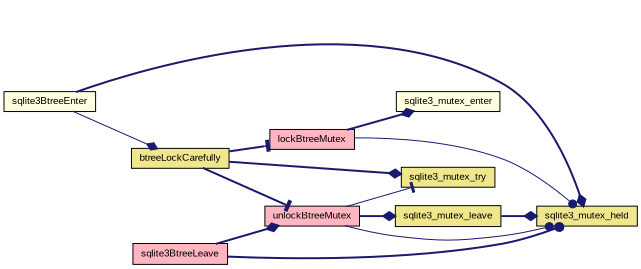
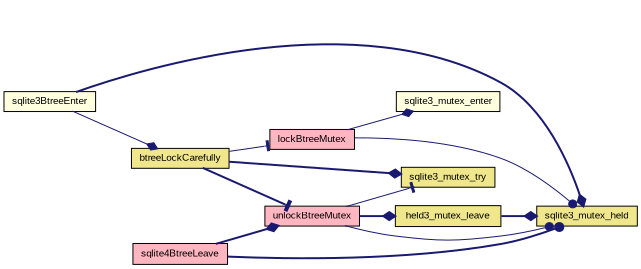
edge "lockBtreeMutex" -> "sqlite3_mutex_enter": style bold -> solid
edge "btreeLockCarefully" -> "lockBtreeMutex": style bold -> solid
node "sqlite3_mutex_leave": label "sqlite3_mutex_leave" -> "held3_mutex_leave"
node "sqlite3BtreeLeave": label "sqlite3BtreeLeave" -> "sqlite4BtreeLeave"
